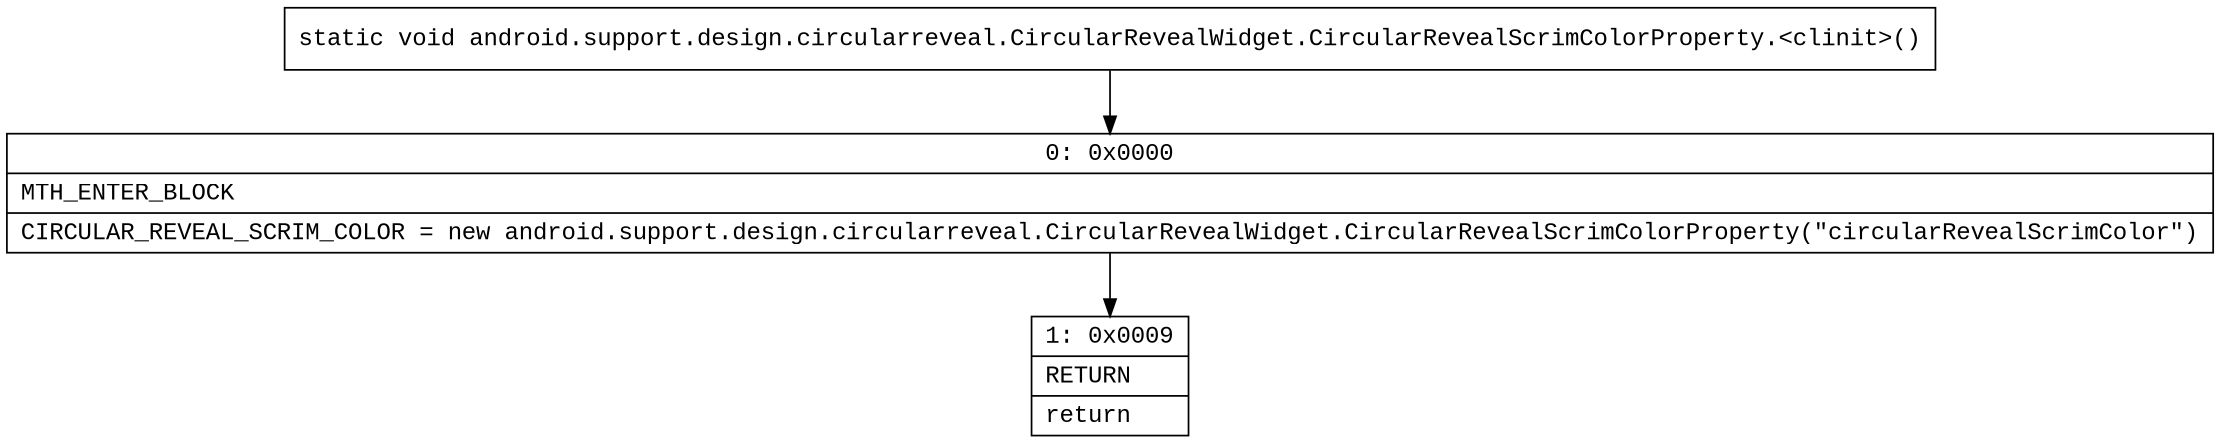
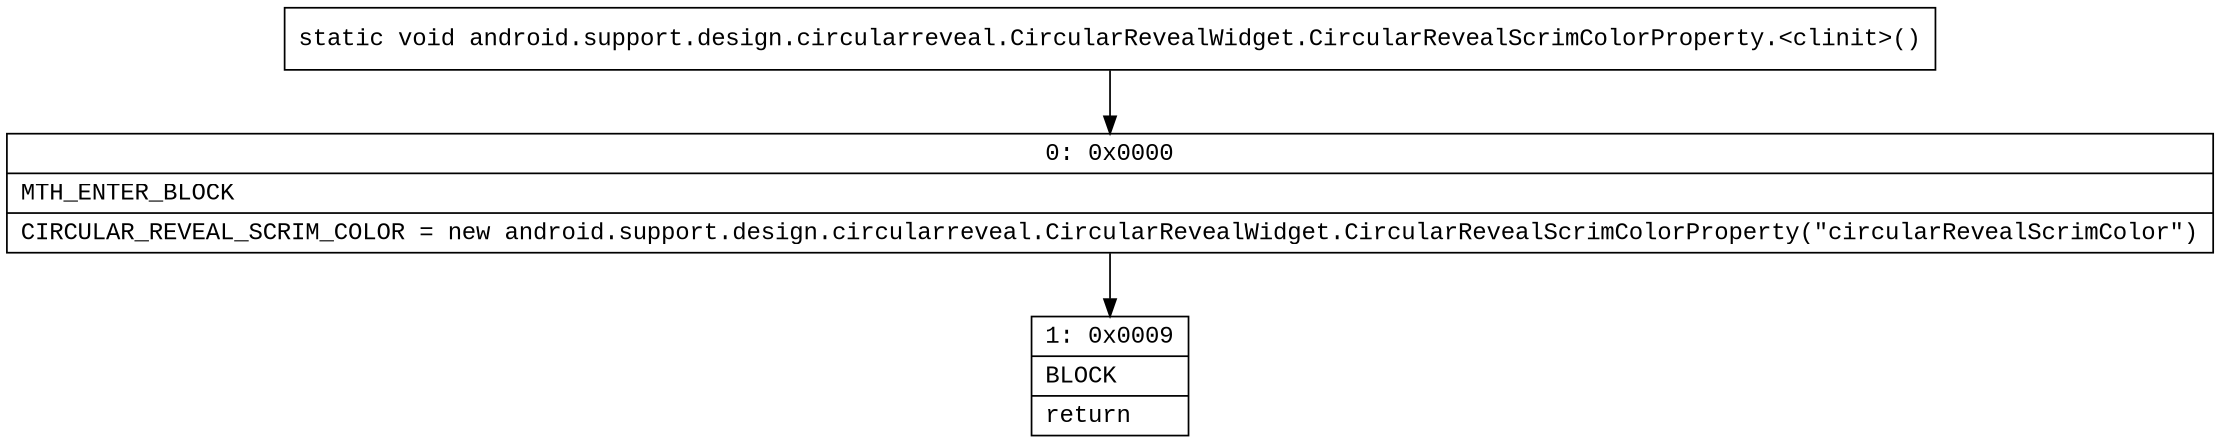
node "1: 0x0009": text "RETURN" -> "BLOCK"
